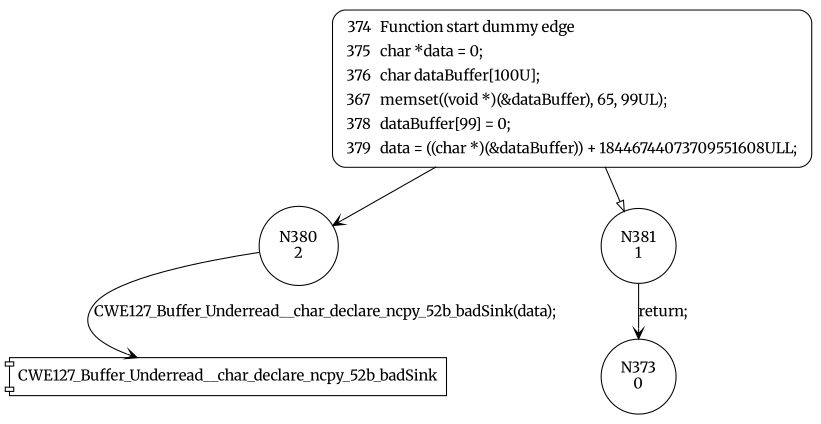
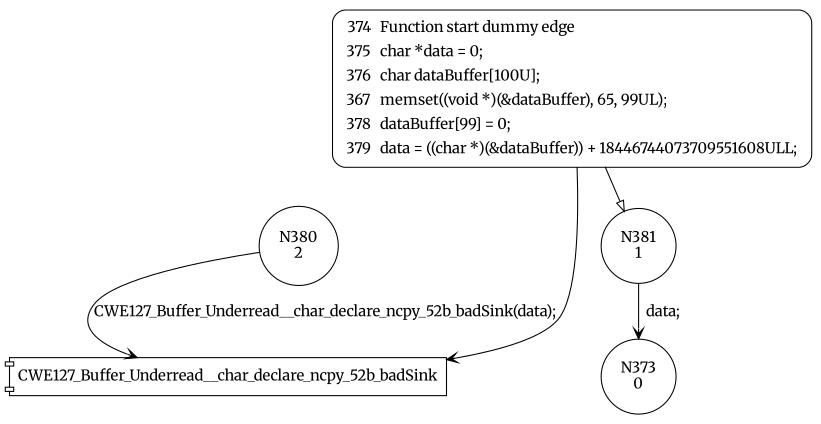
edge "374" -> "N380 2": now "374" -> "CWE127_Buffer_Underread__char_declare_ncpy_52b_badSink"
edge "N381 1" -> "N373 0": label "return;" -> "data;"
